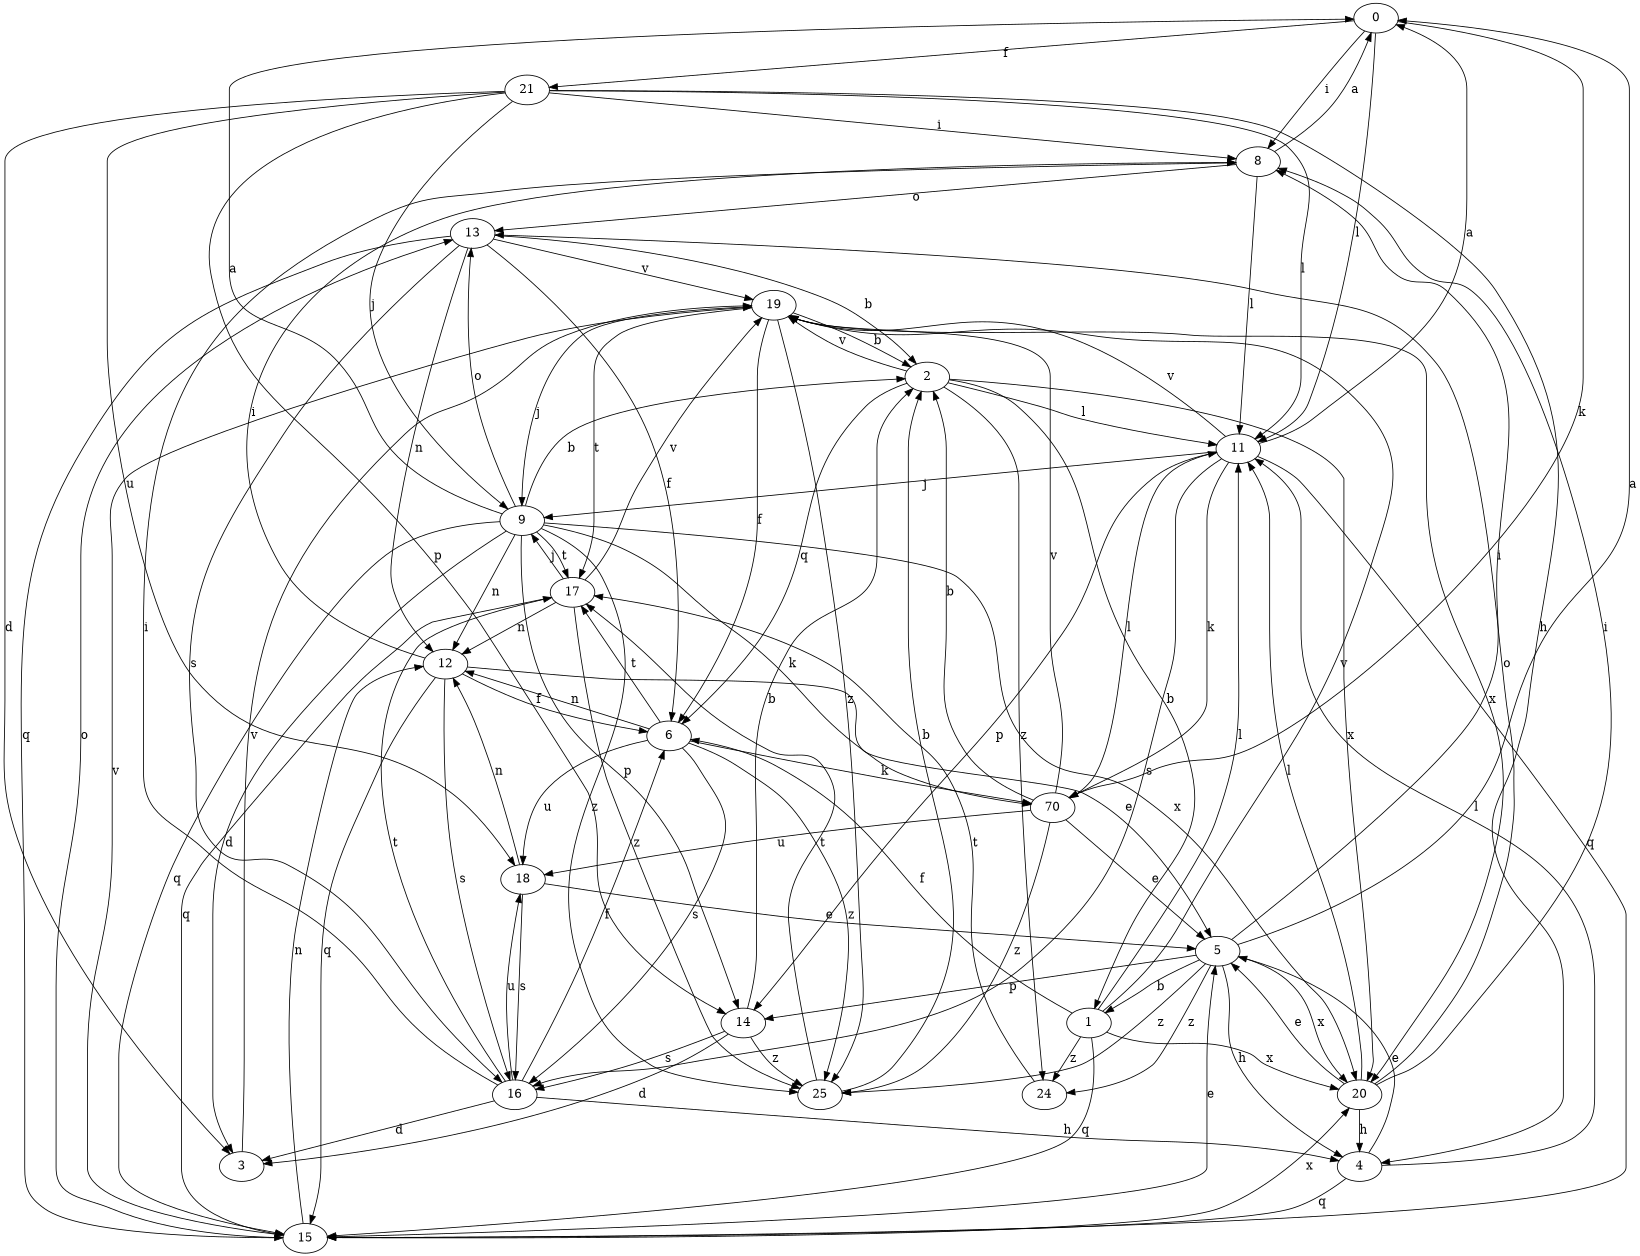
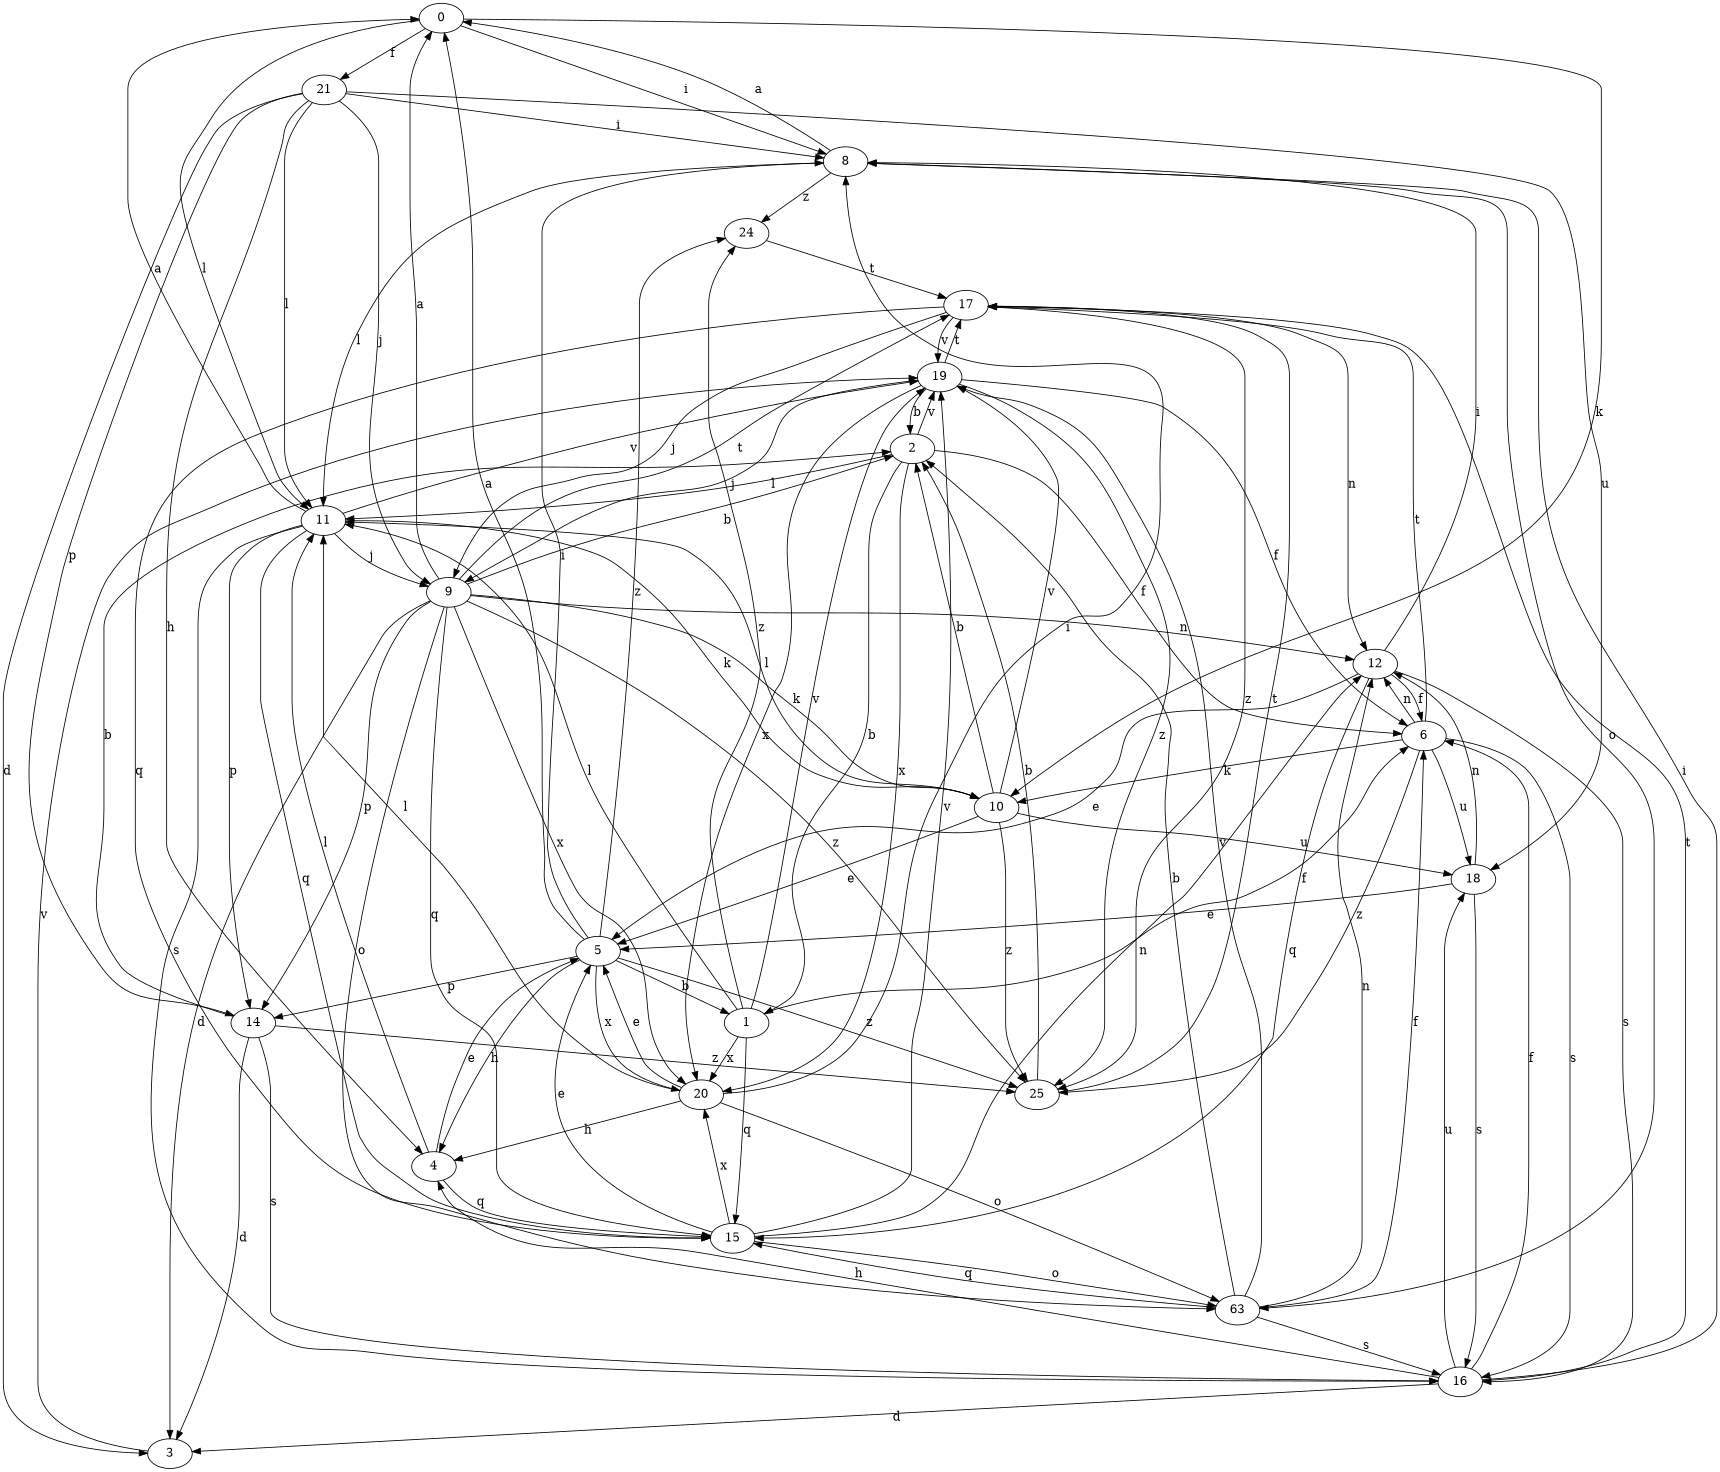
node "13": label "13" -> "63"
edge "2" -> "6": label "q" -> "f"
edge "2" -> "24": now "8" -> "24"
node "70": label "70" -> "10"
